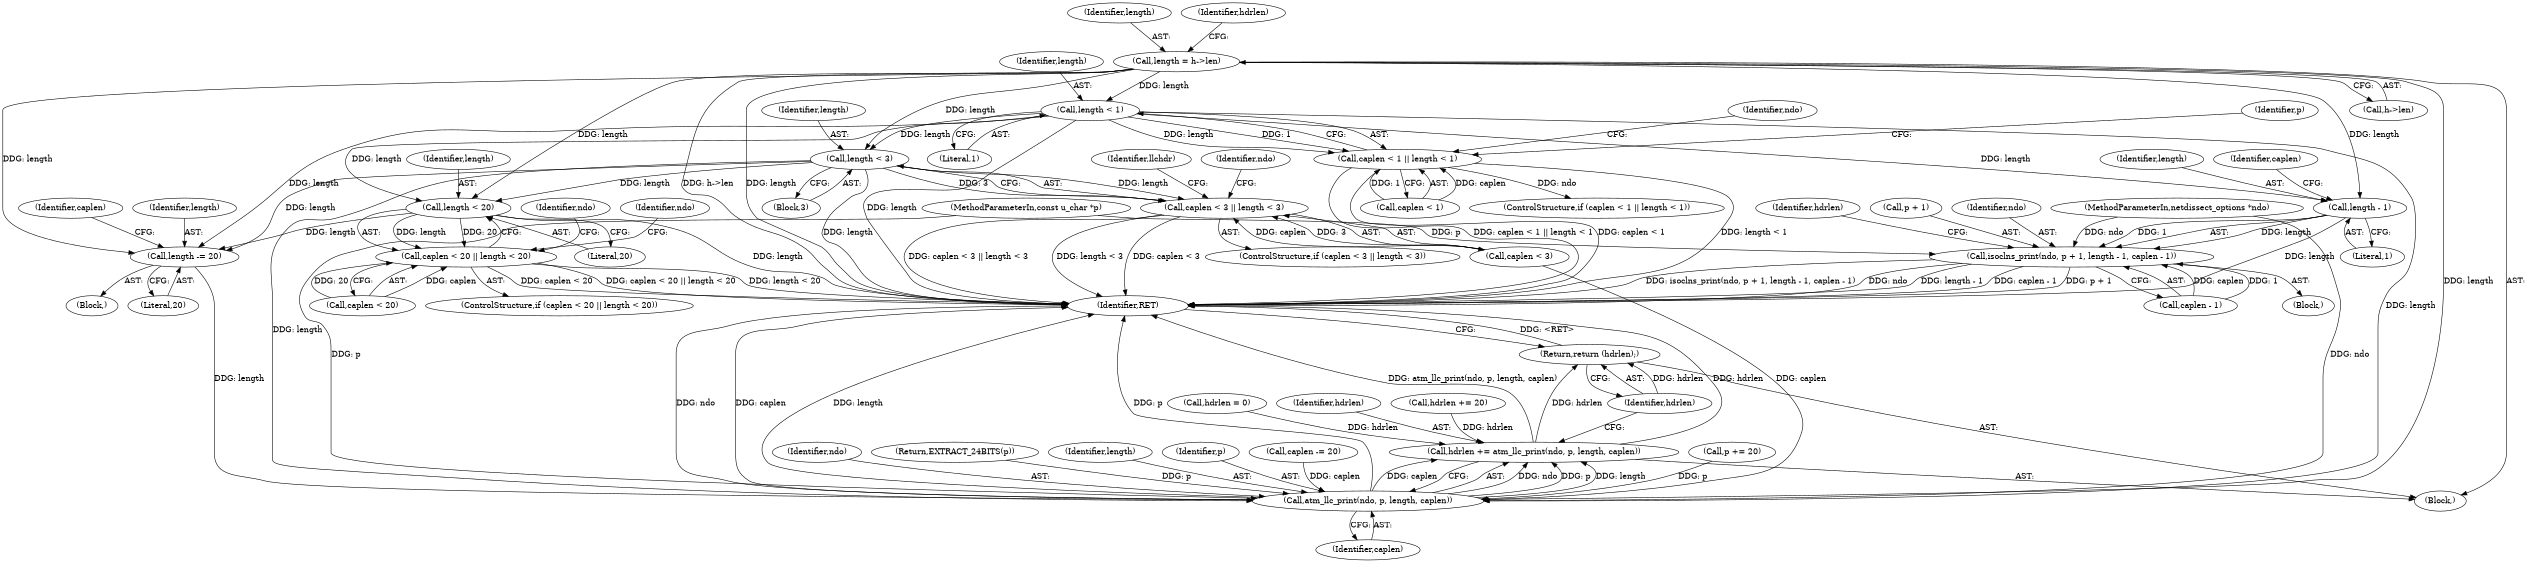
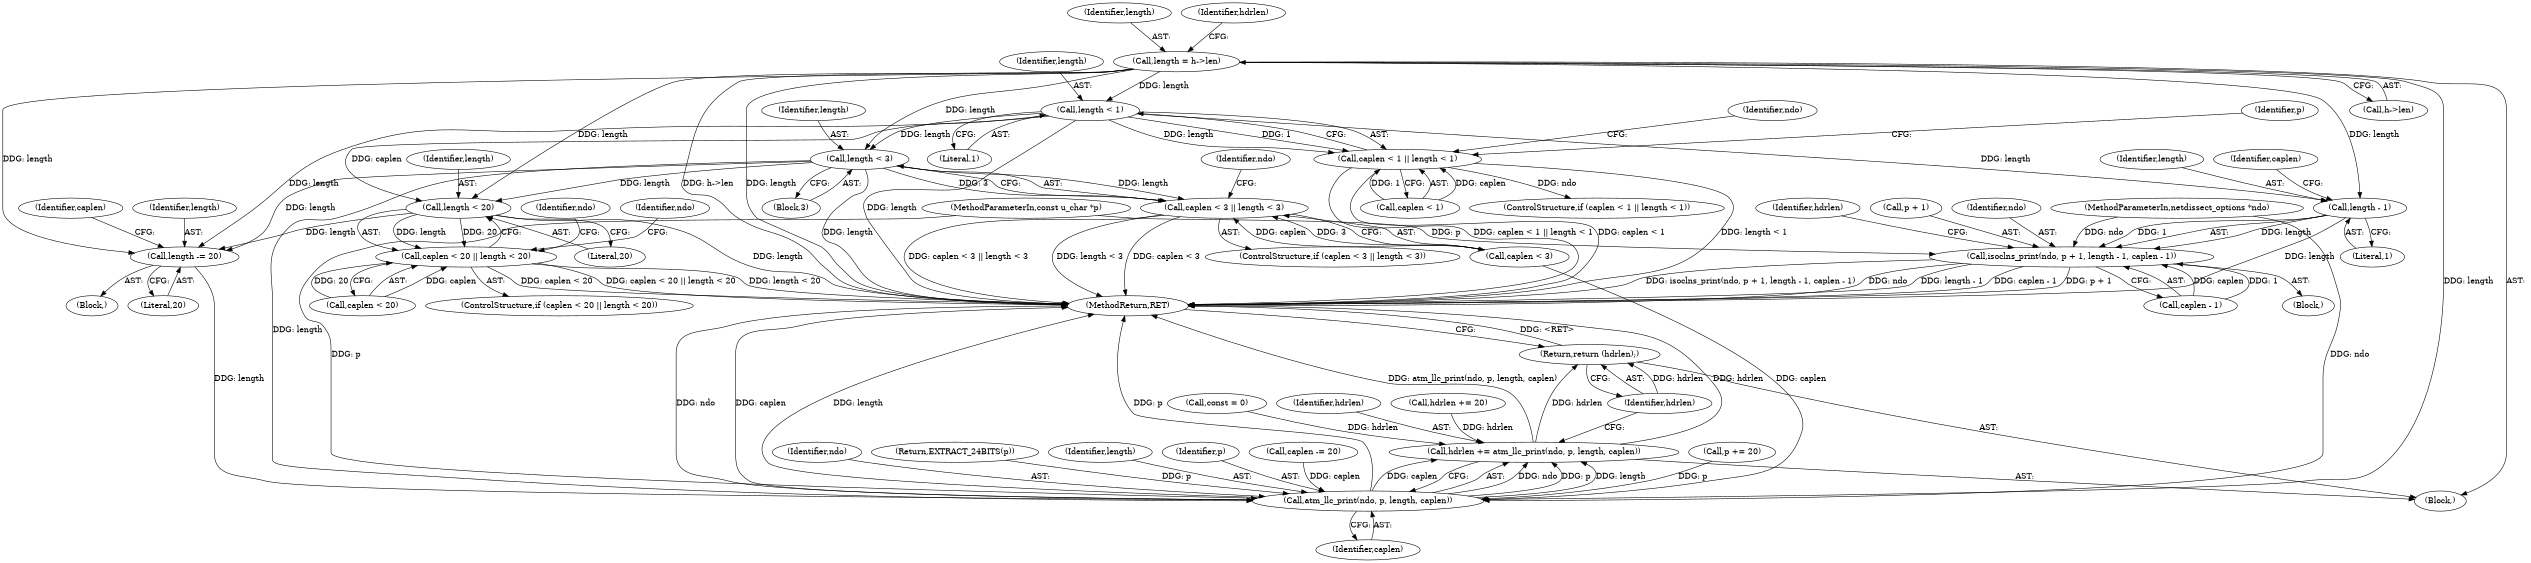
edge "(Call,length < 1)" -> "(Call,length < 20)": label "DDG: length" -> "DDG: caplen"
node "(Identifier,llchdr)": removed
edge "(Call,length < 1)" -> "(Call,atm_llc_print(ndo, p, length, caplen))": removed, label "DDG: length"
edge "(Call,caplen < 3 || length < 3)" -> "(Call,caplen < 3)": label "AST: " -> "CFG: "
node "(Identifier,RET)": label "(Identifier,RET)" -> "(MethodReturn,RET)"
node "(Call,hdrlen = 0)": label "(Call,hdrlen = 0)" -> "(Call,const = 0)"
